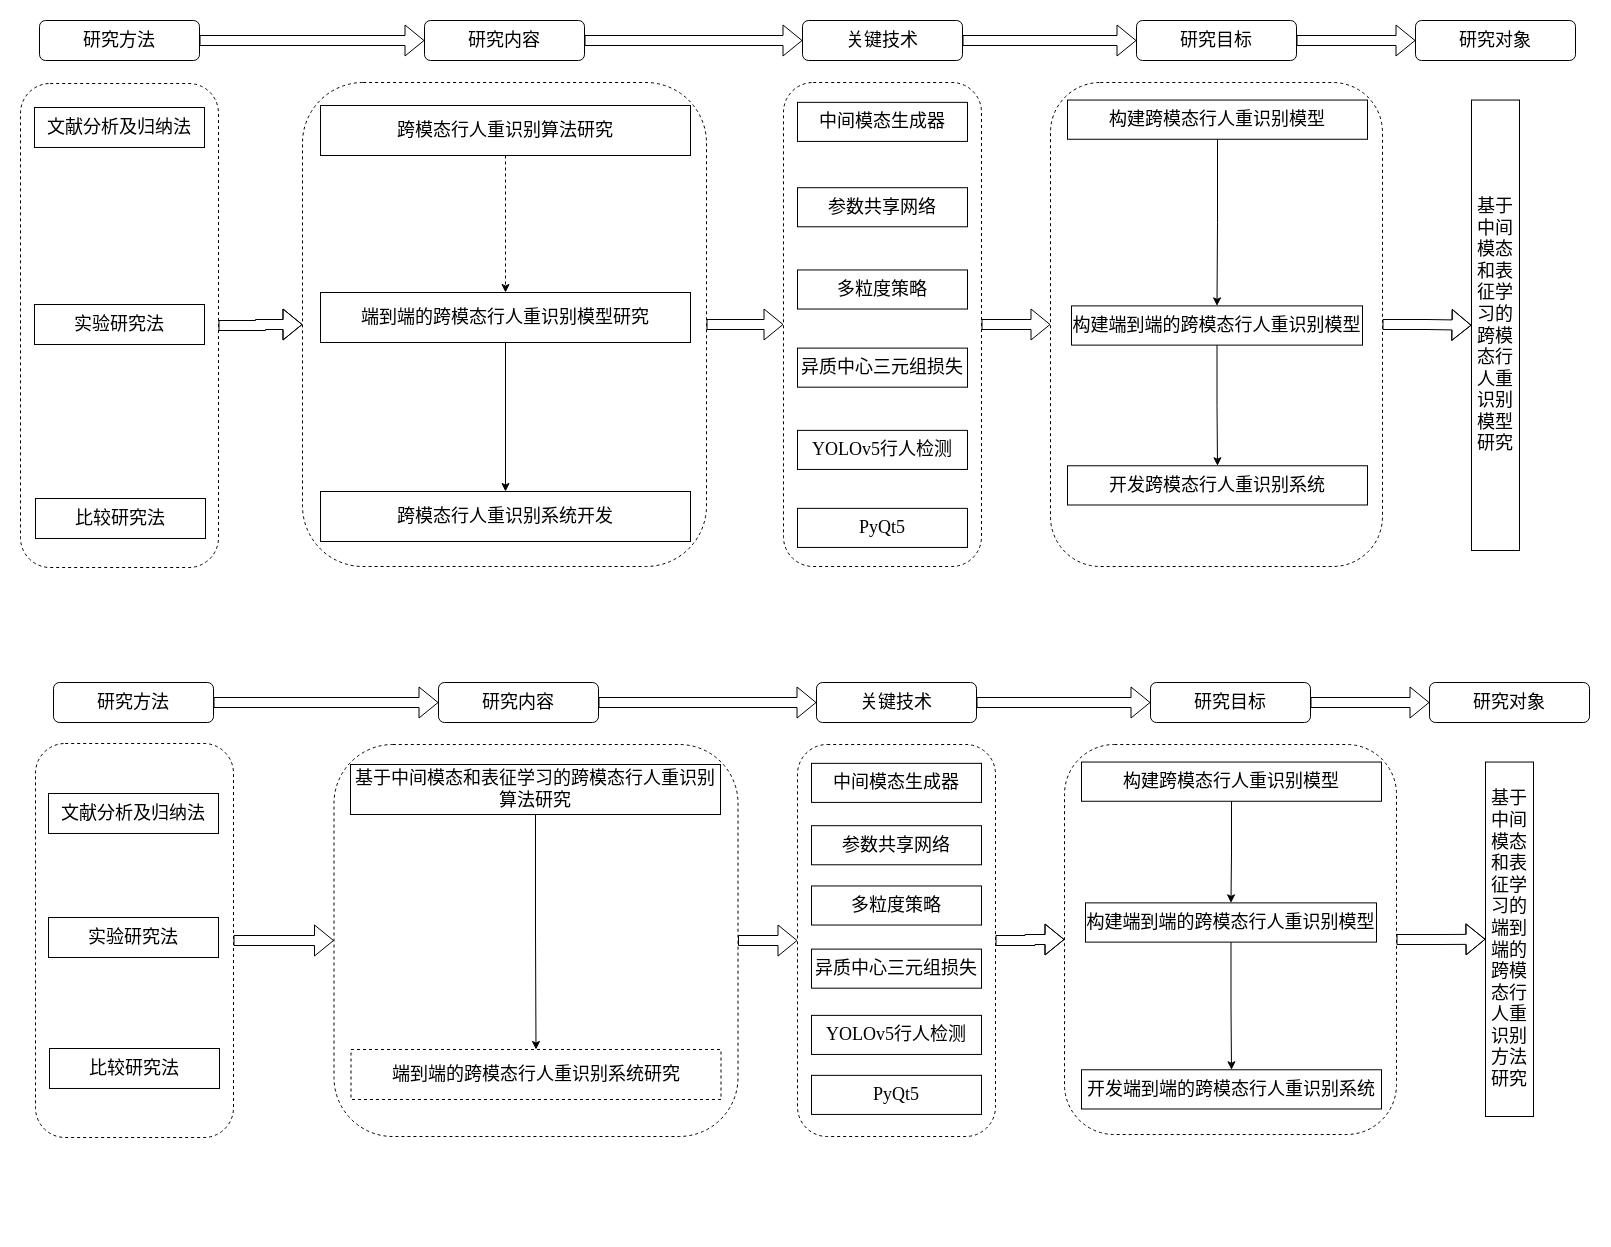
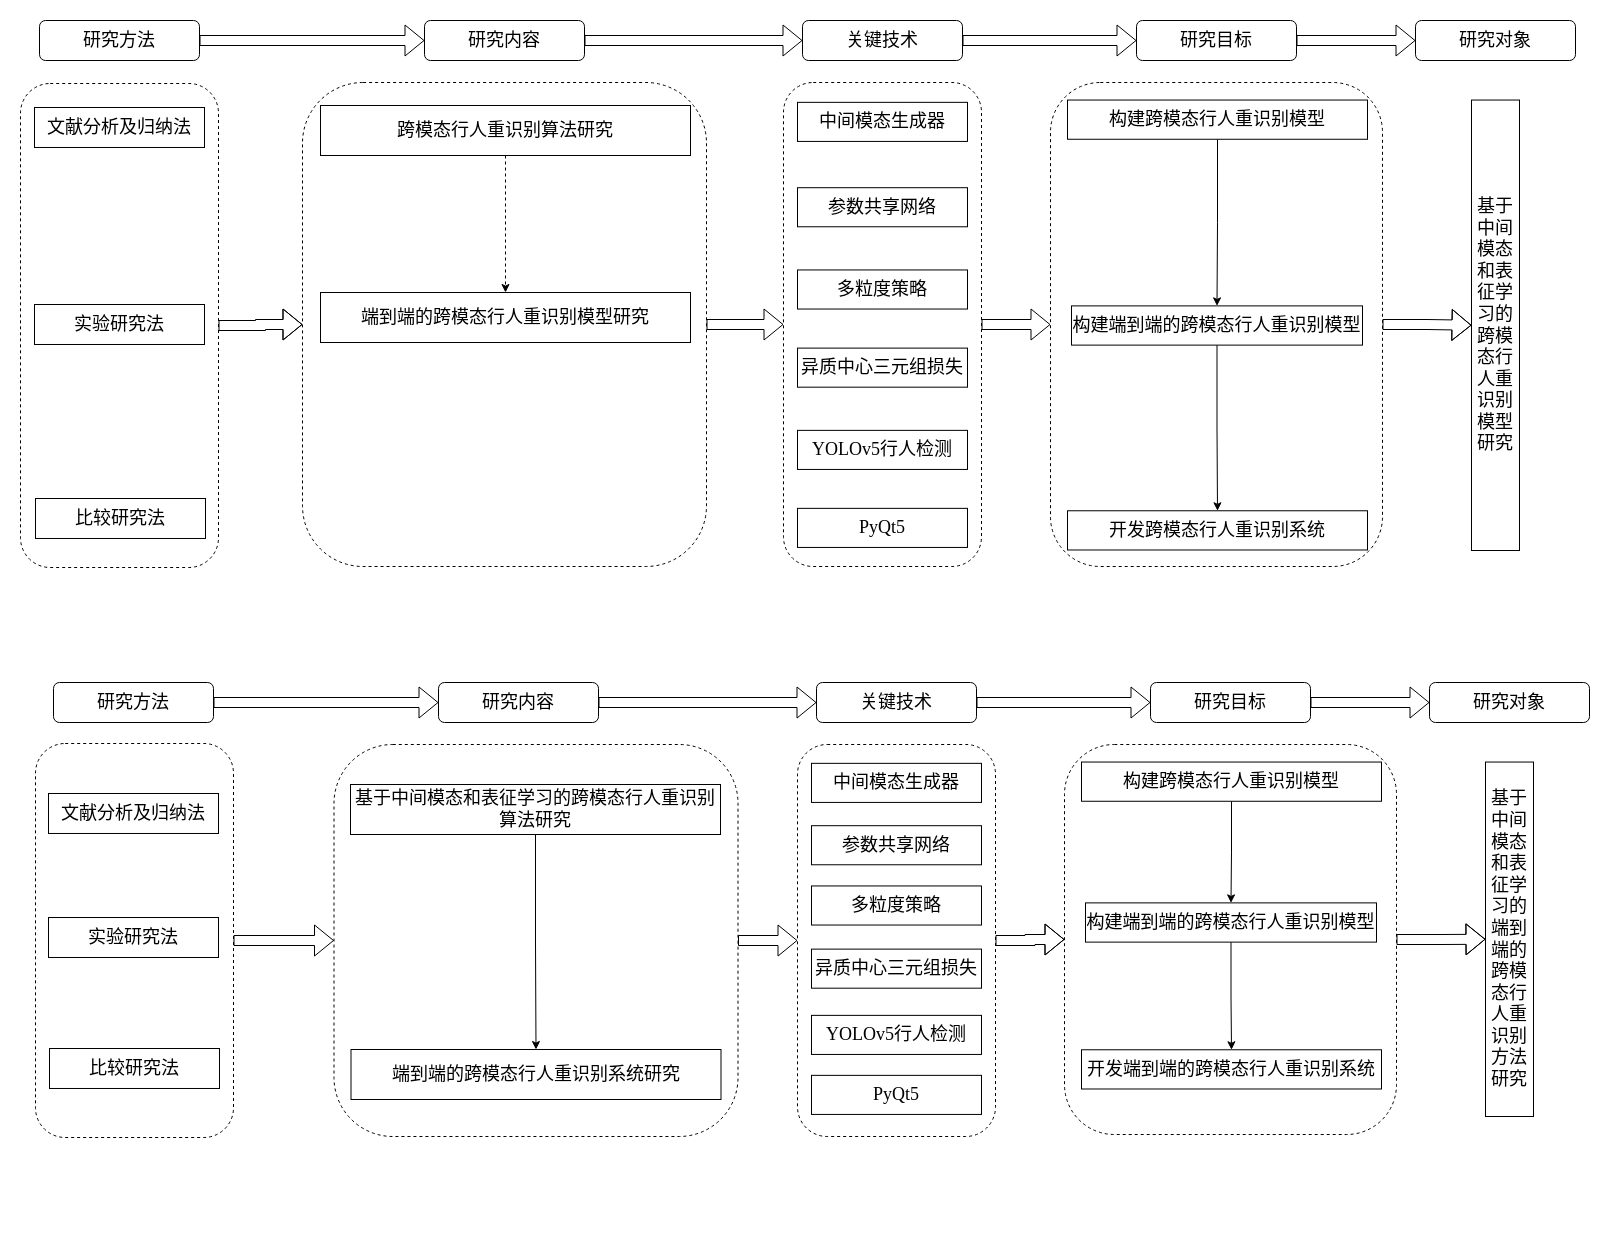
edge "端到端的跨模态行人重识别模型研究" -> "跨模态行人重识别系统开发": removed
node "开发跨模态行人重识别系统": moved (1218, 485) -> (1218, 530)
node "跨模态行人重识别系统开发": removed
node "基于中间模态和表征学习的跨模态行人重识别算法研究": moved (536, 790) -> (536, 810)
node "端到端的跨模态行人重识别系统研究": style dashed -> solid
node "开发端到端的跨模态行人重识别系统": moved (1232, 1089) -> (1232, 1069)
